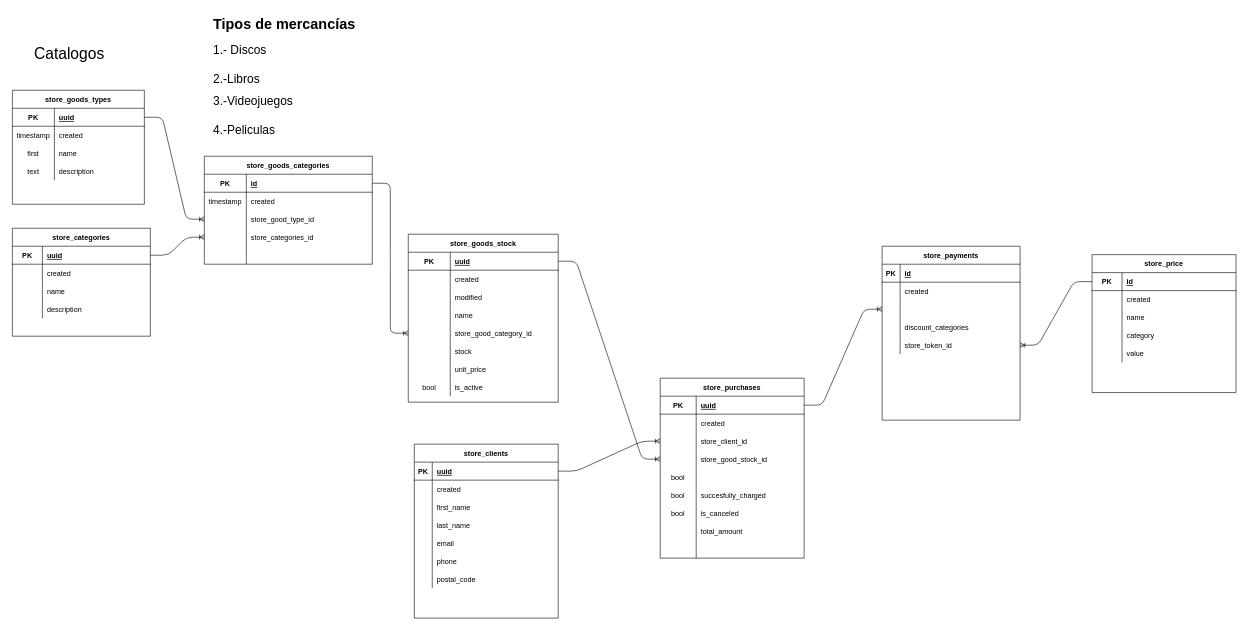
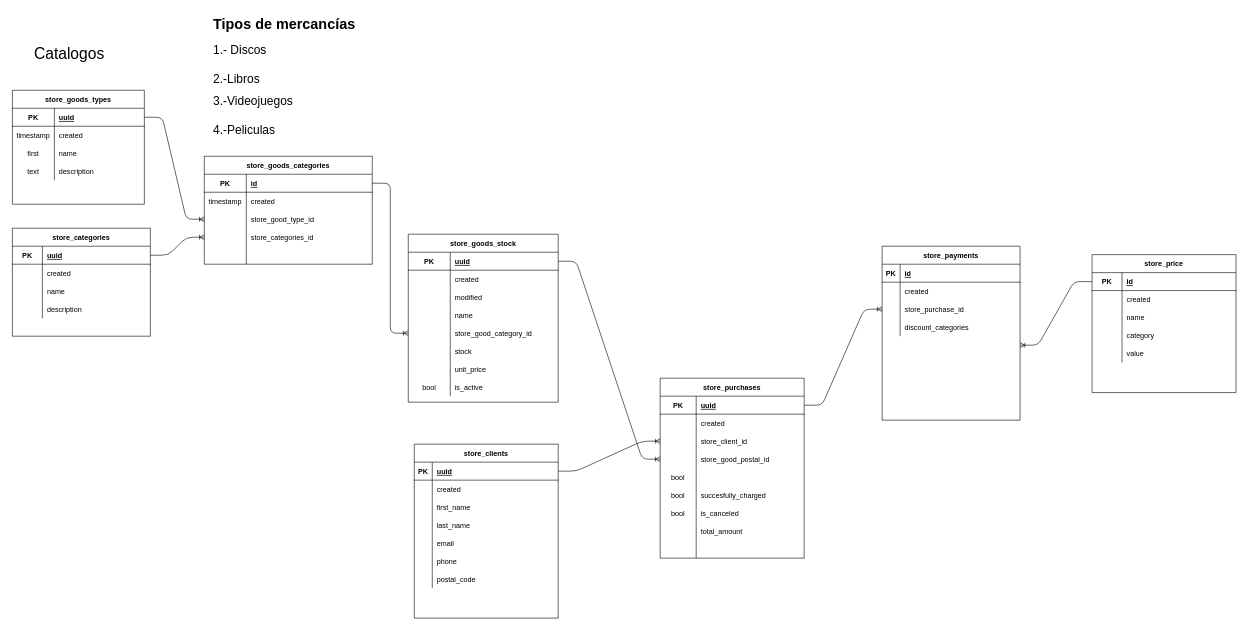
node "store_purchase_id": added
node "store_token_id": removed
node "store_good_stock_id": label "store_good_stock_id" -> "store_good_postal_id"
